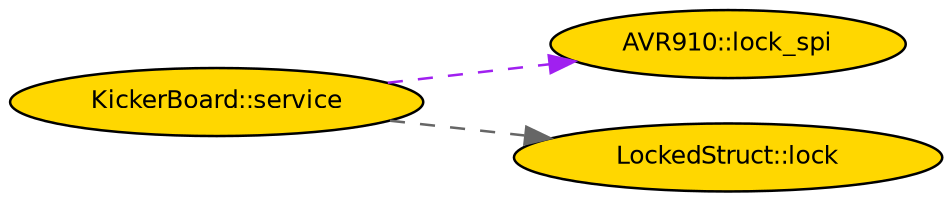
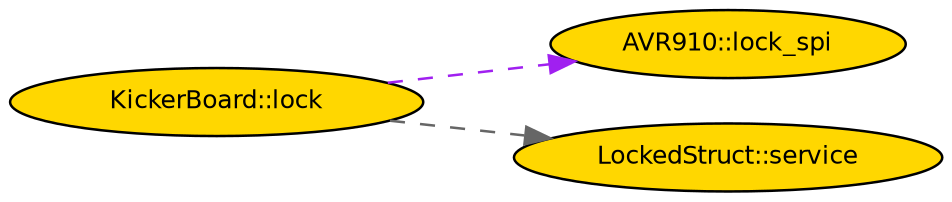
node "KickerBoard::service": label "KickerBoard::service" -> "KickerBoard::lock"
node "LockedStruct::lock": label "LockedStruct::lock" -> "LockedStruct::service"
